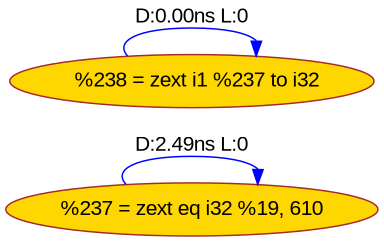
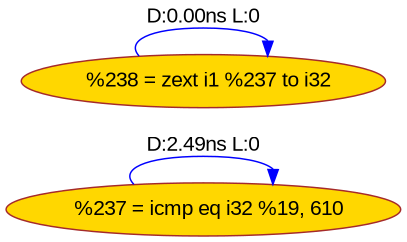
node "%237 = zext eq i32 %19, 610": label "%237 = zext eq i32 %19, 610" -> "%237 = icmp eq i32 %19, 610"
